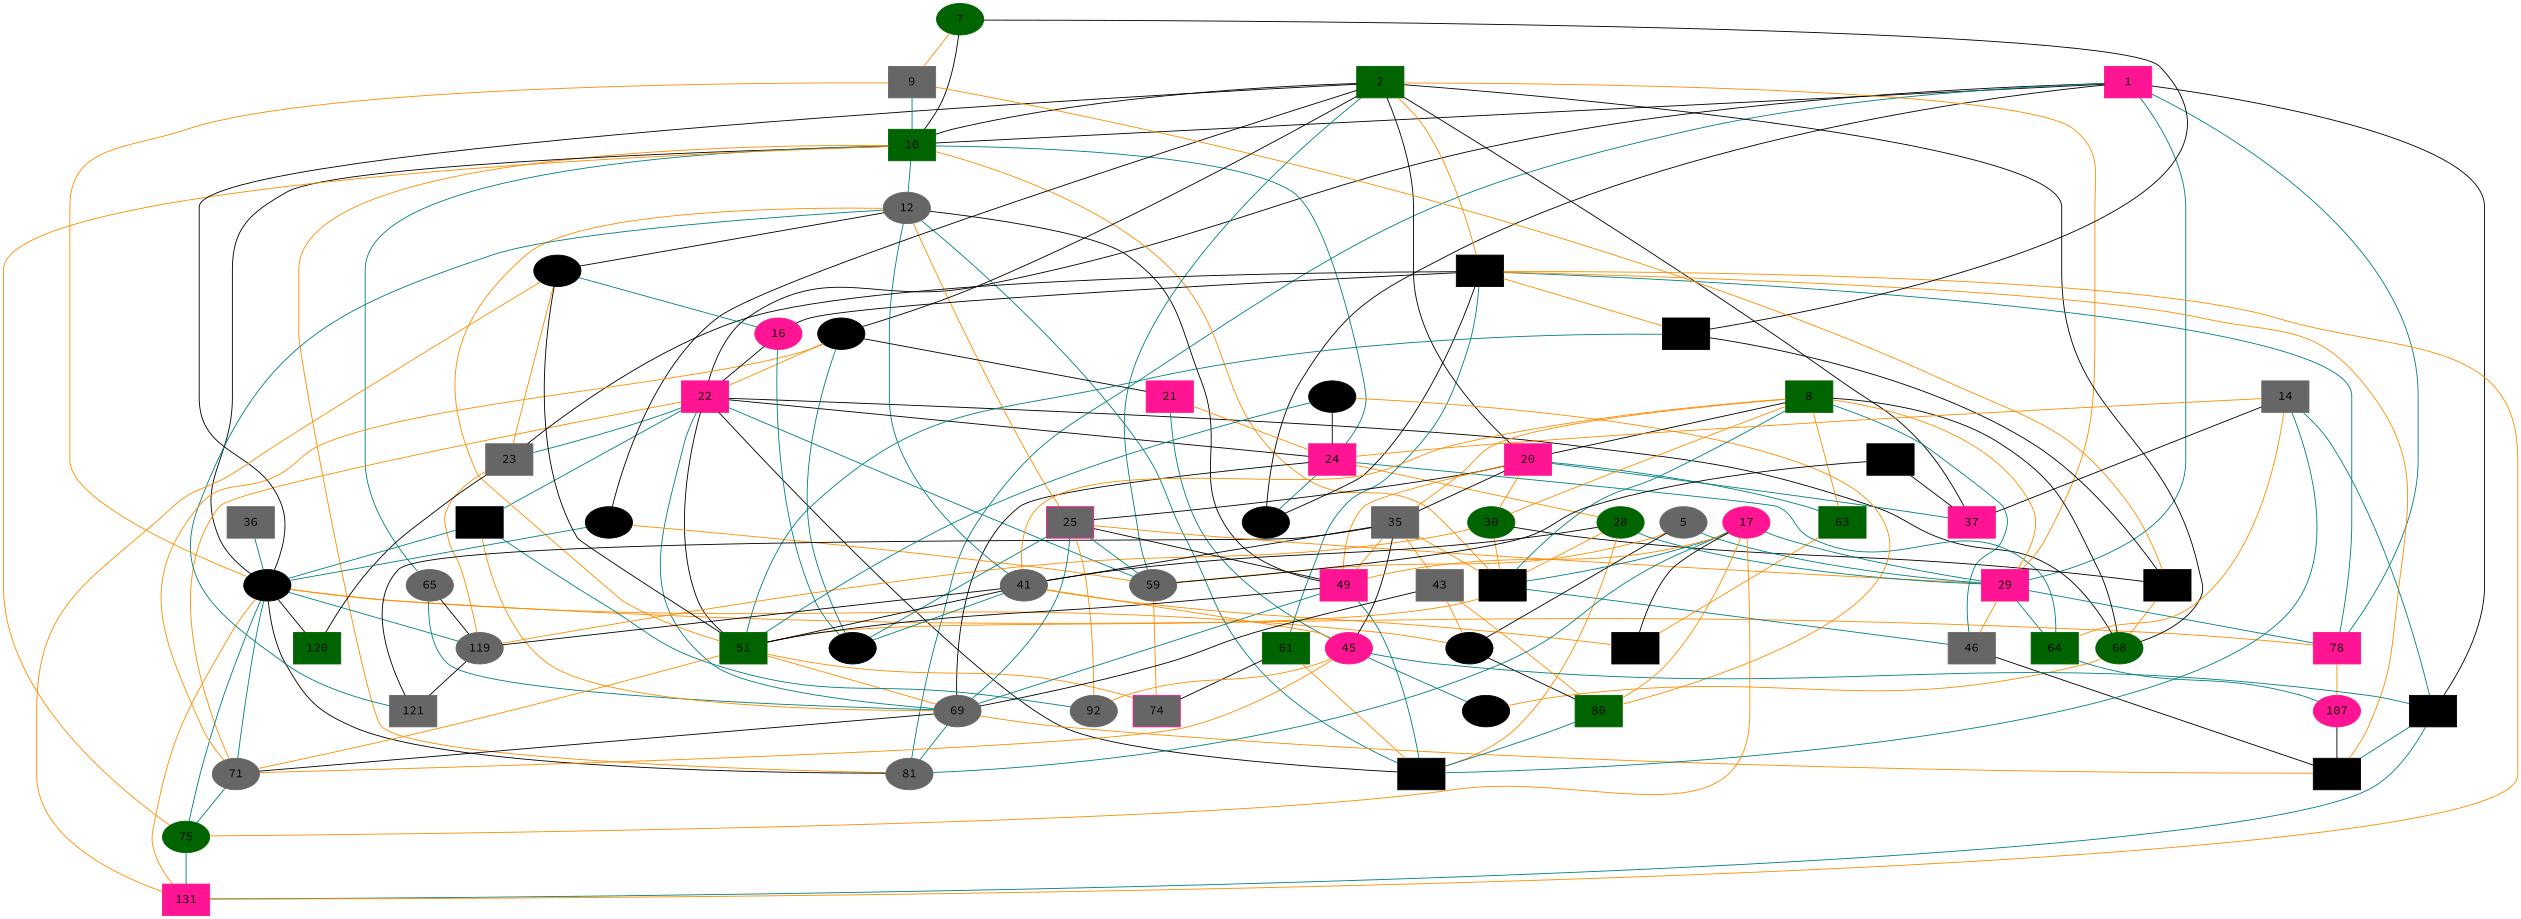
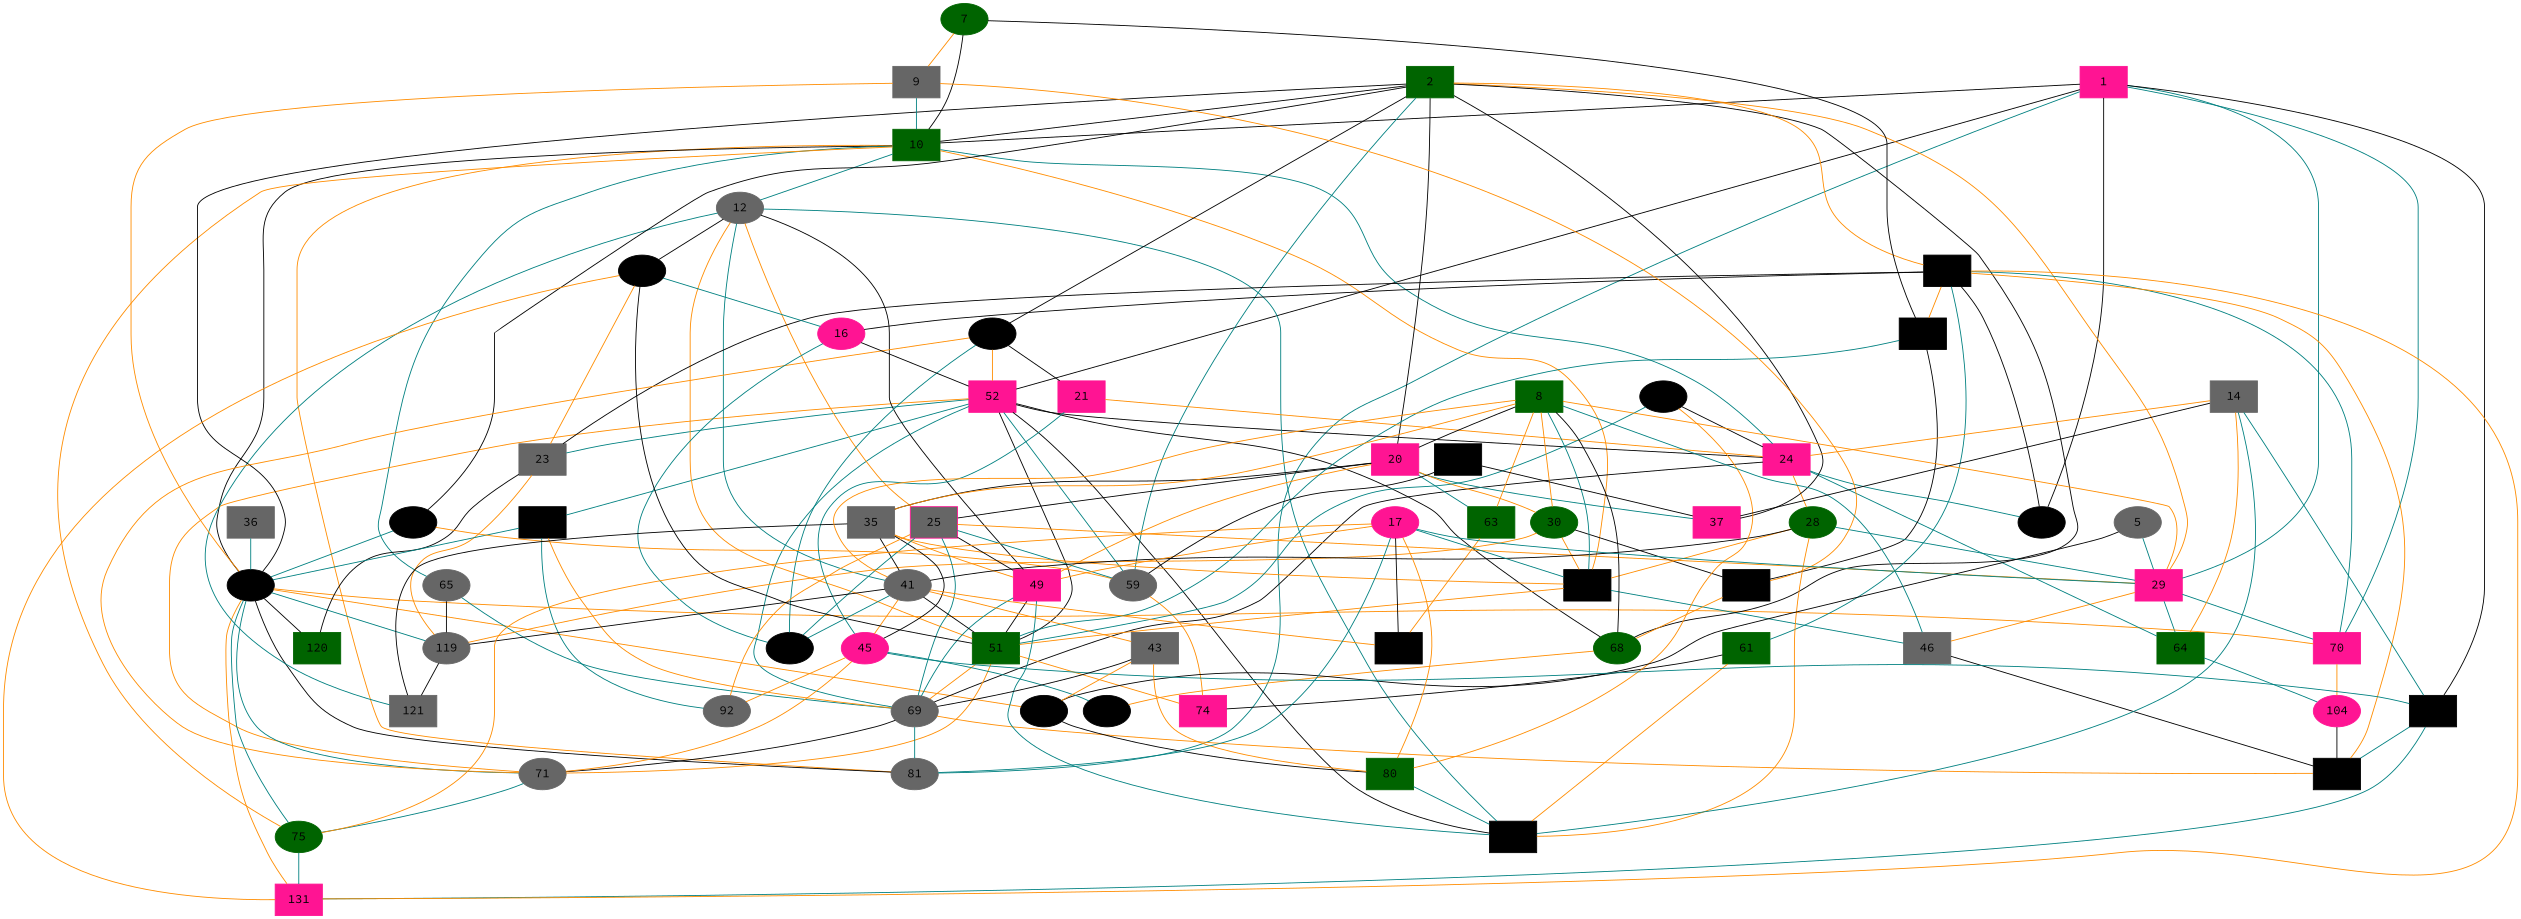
node "22": label "22" -> "52"
edge "35" -- "43": now "41" -- "43"
edge "5" -- "59": removed
node "78": label "78" -> "70"
node "74": fillcolor gray40 -> deeppink
node "107": label "107" -> "104"
